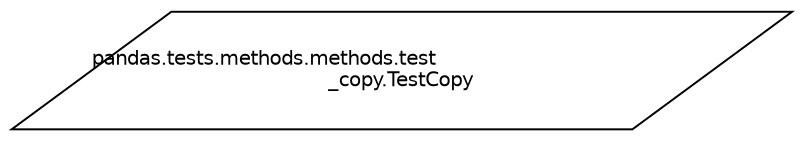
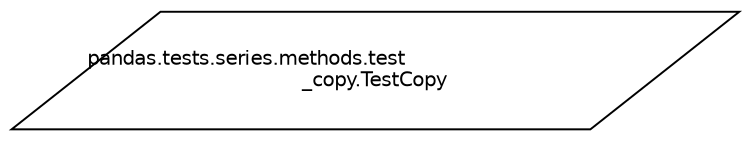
node "pandas.tests.methods.methods.test _copy.TestCopy": label "pandas.tests.methods.methods.test _copy.TestCopy" -> "pandas.tests.series.methods.test _copy.TestCopy"
